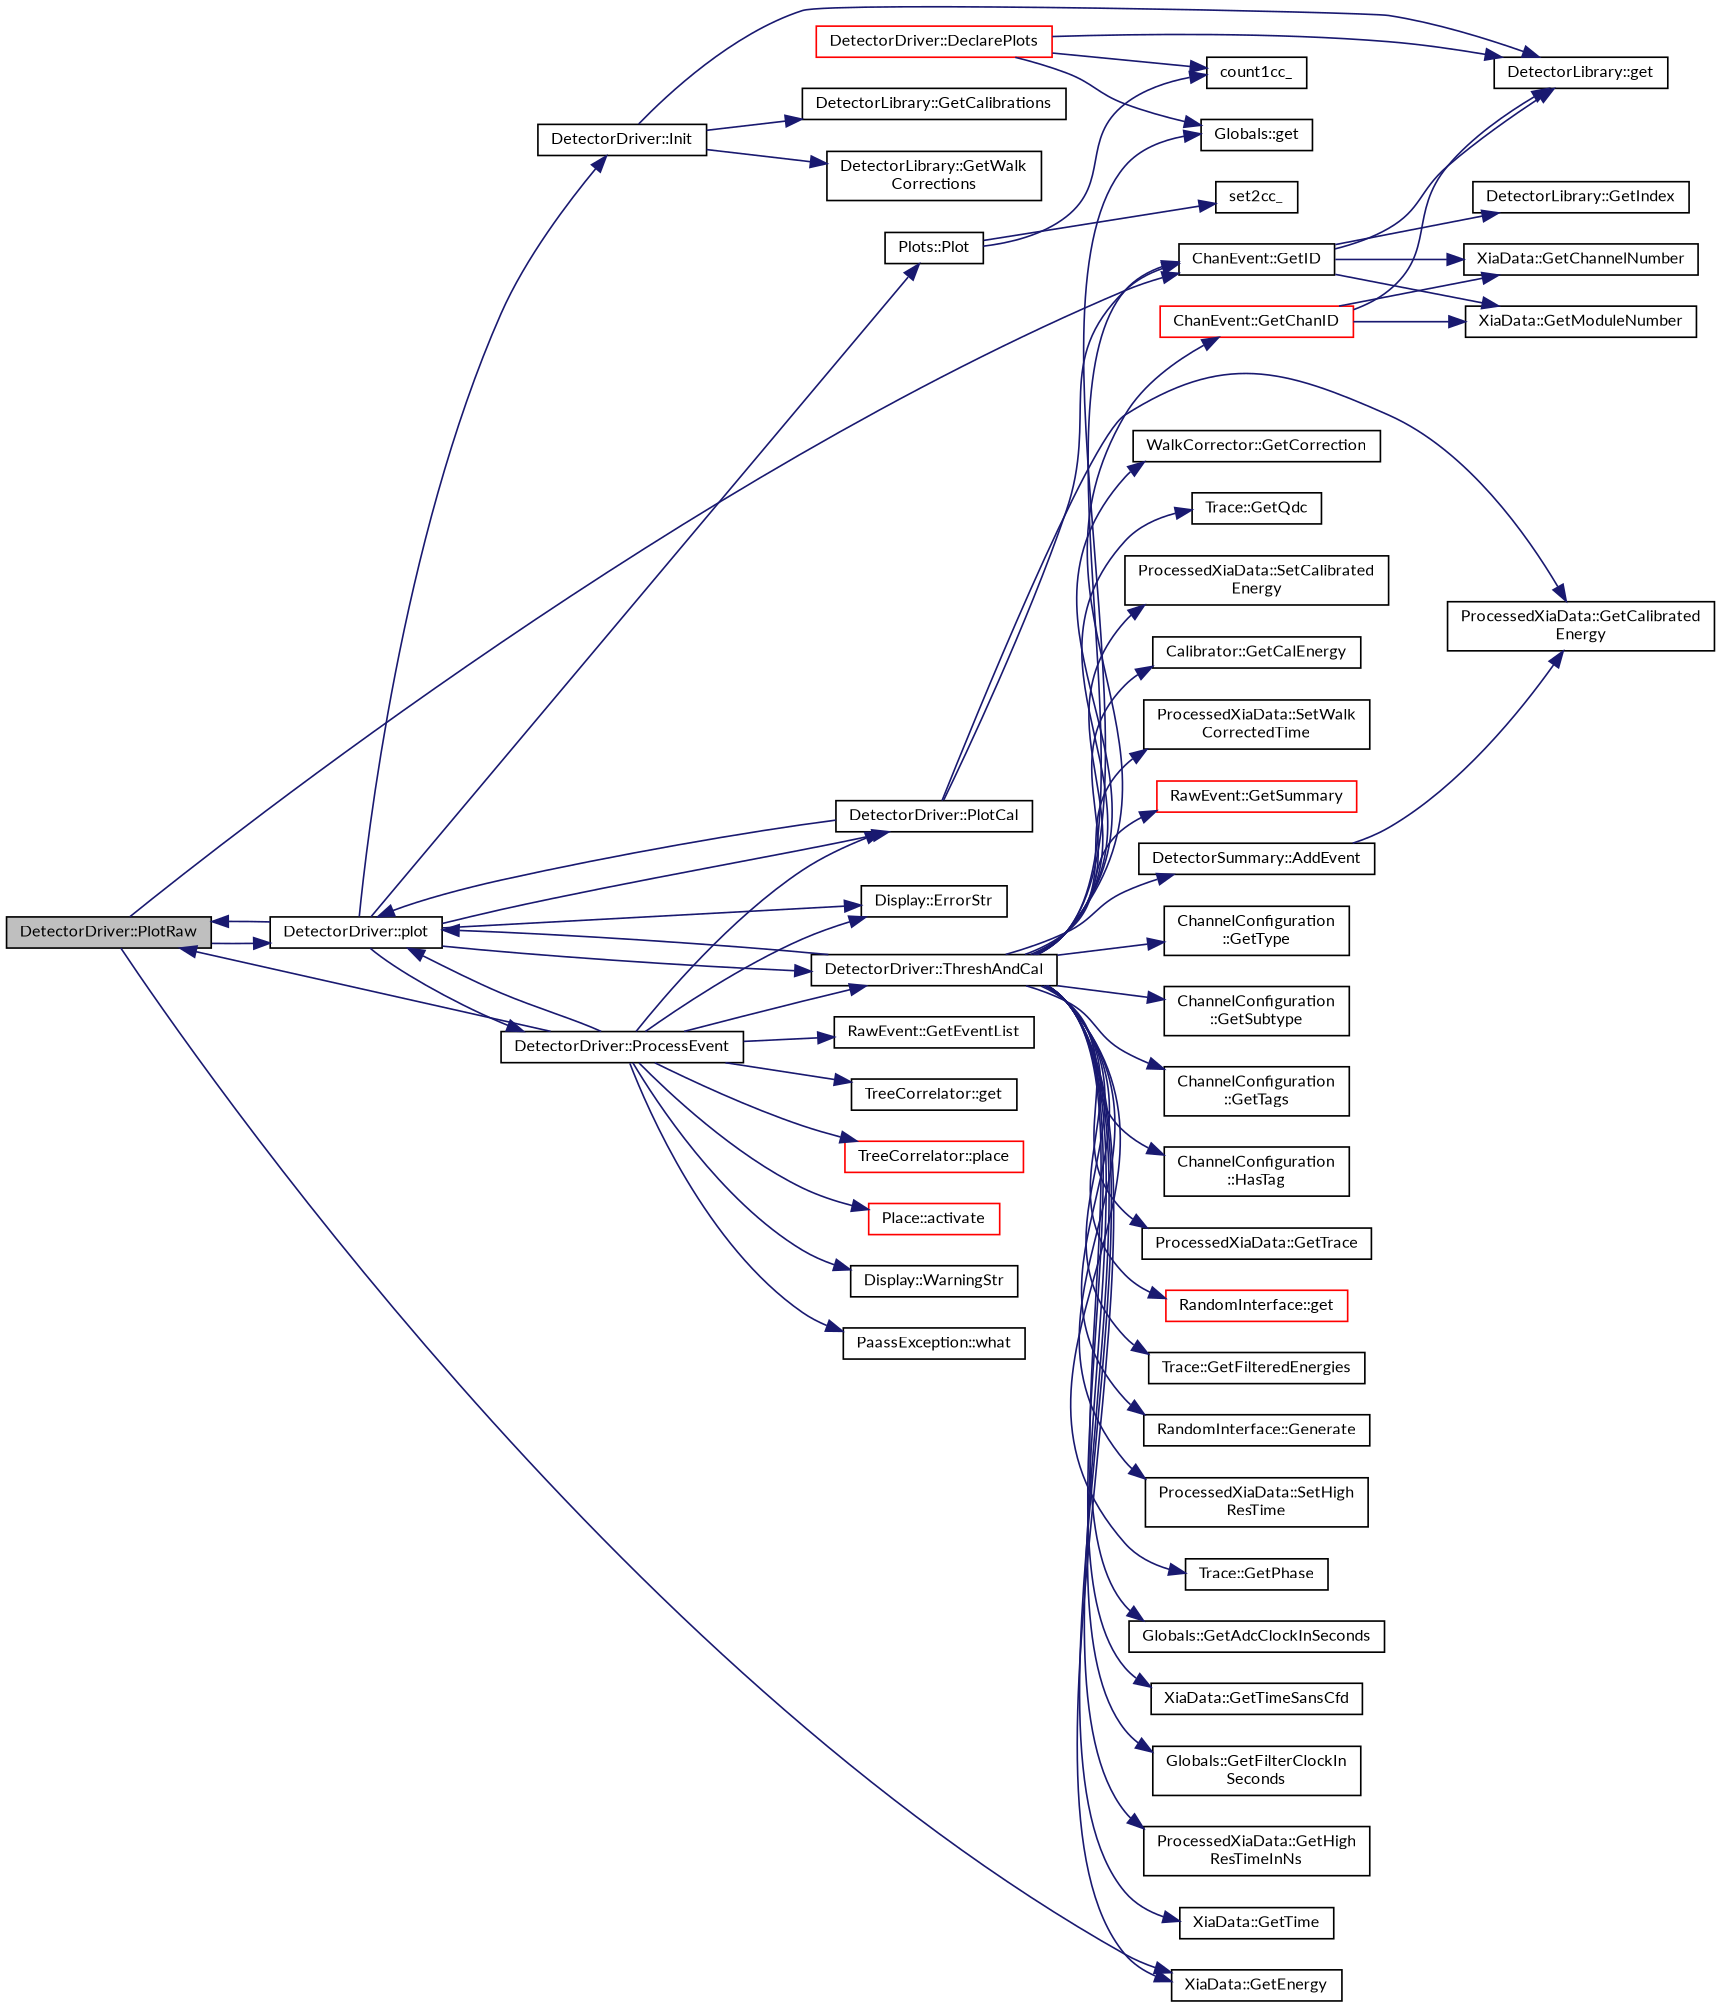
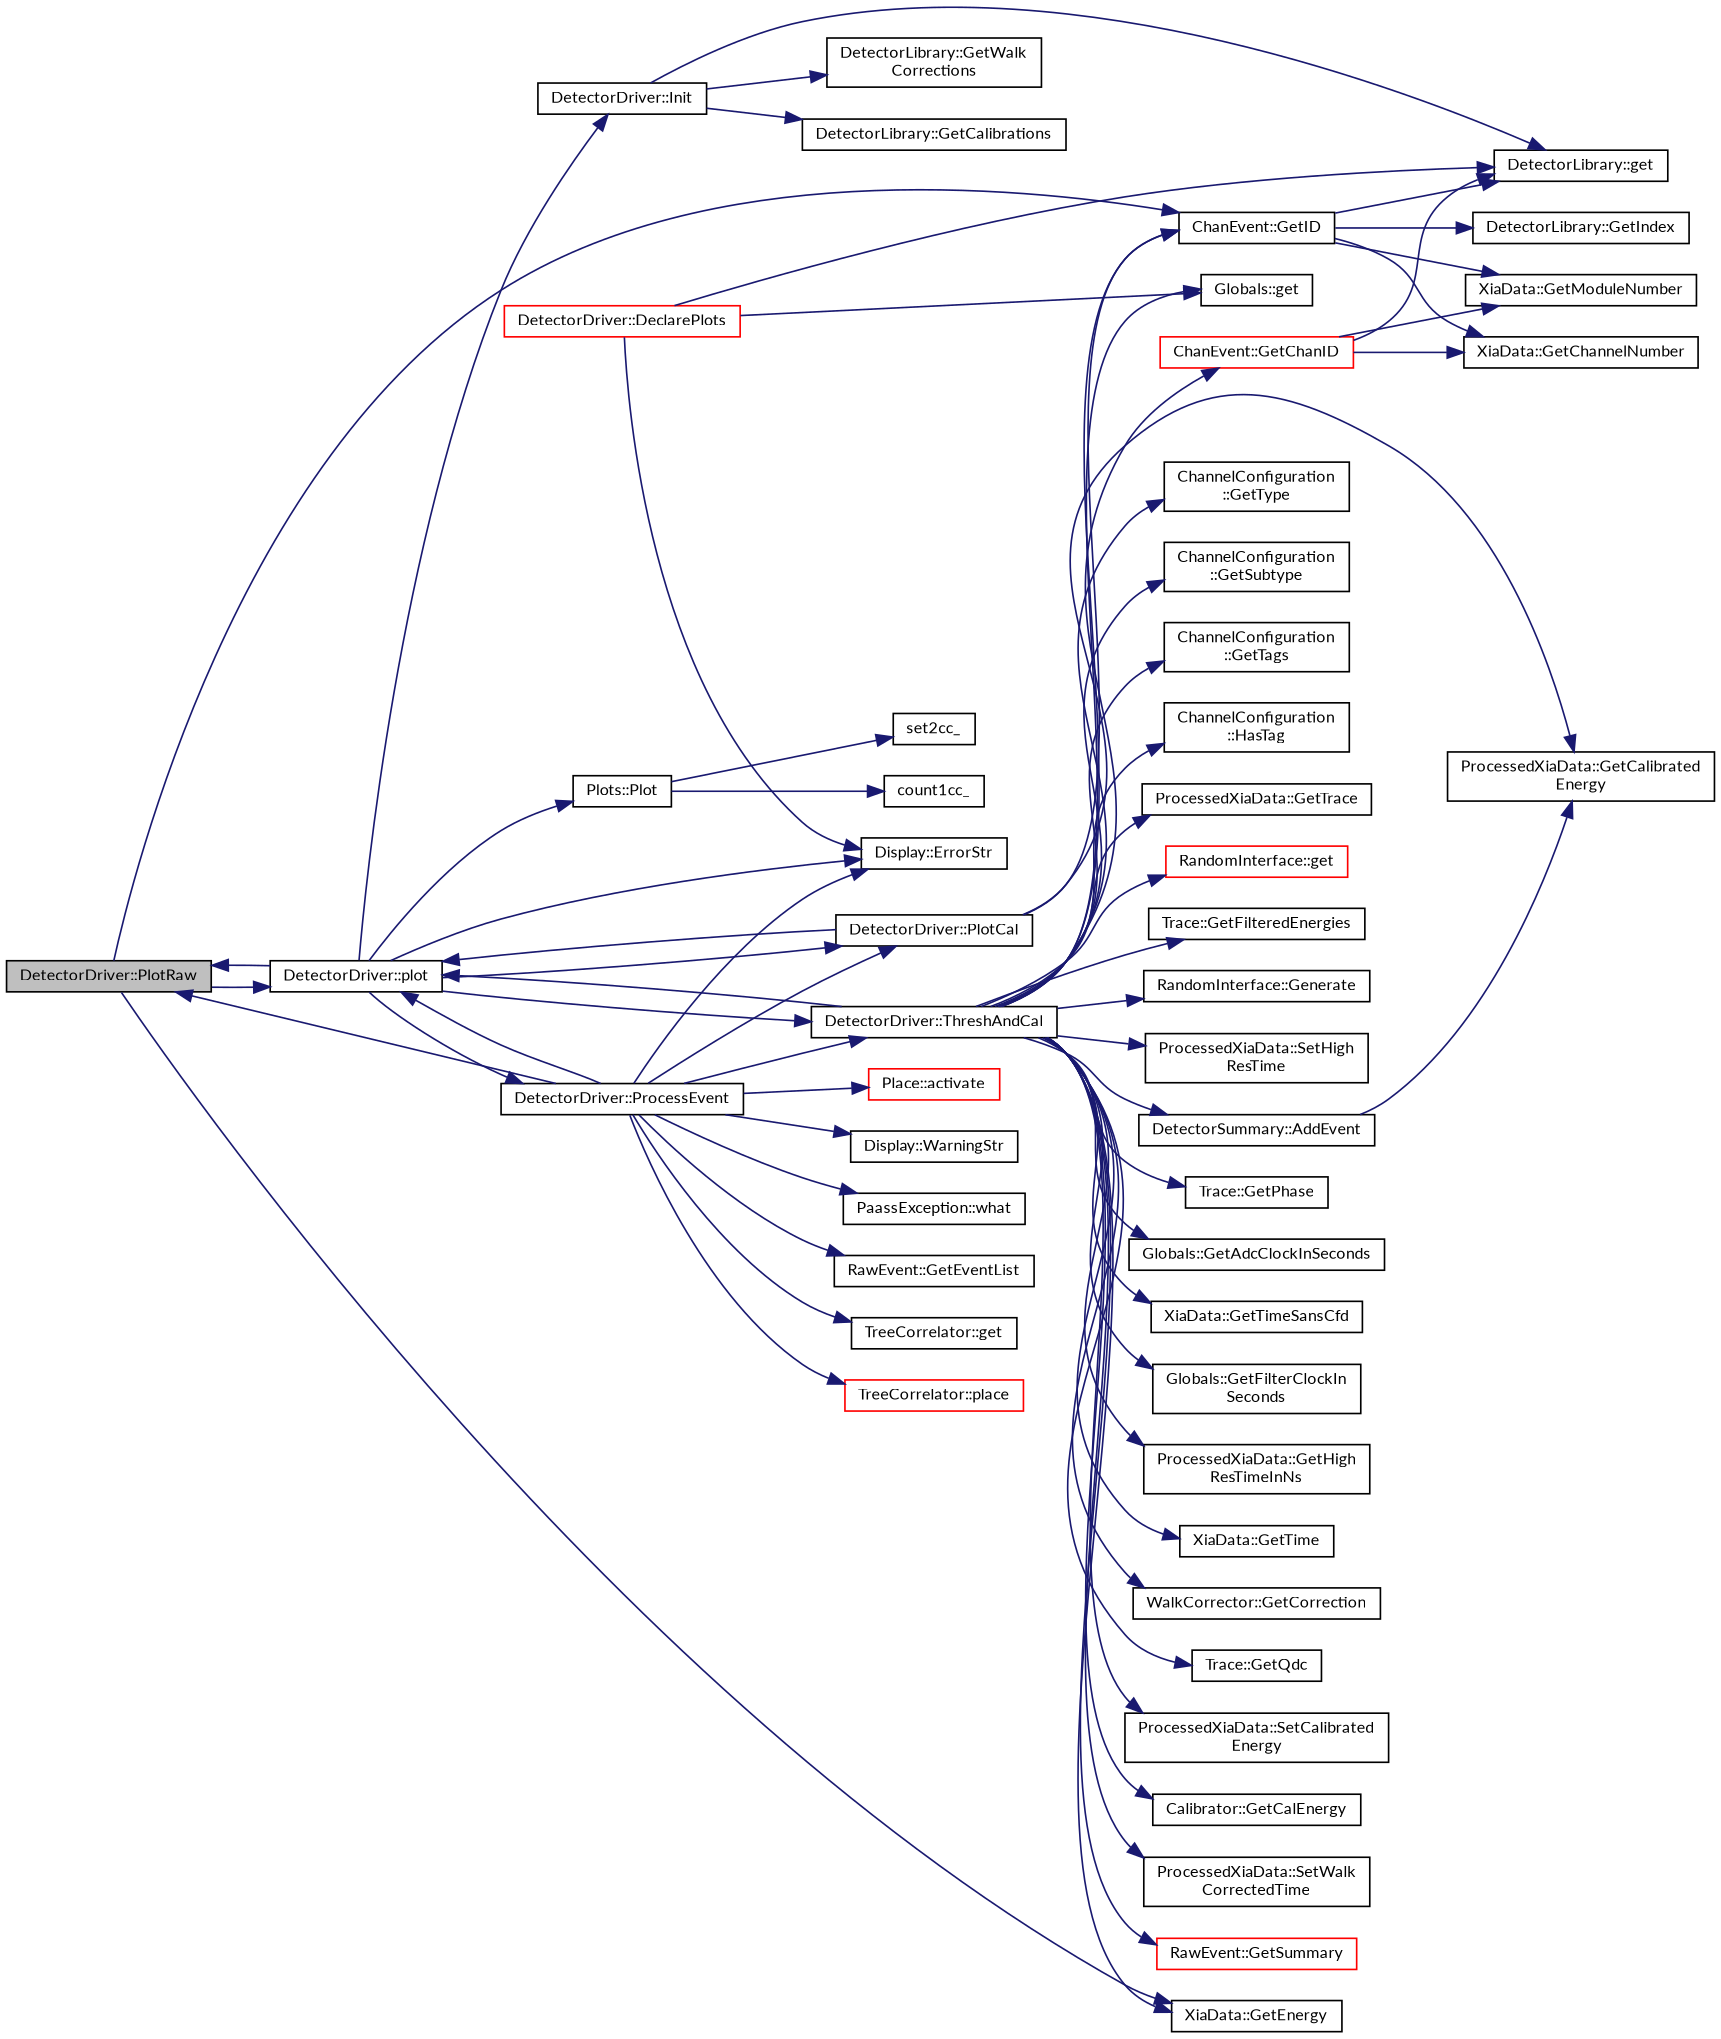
edge "DetectorDriver::DeclarePlots" -> "count1cc_": now "DetectorDriver::DeclarePlots" -> "Display::ErrorStr"
